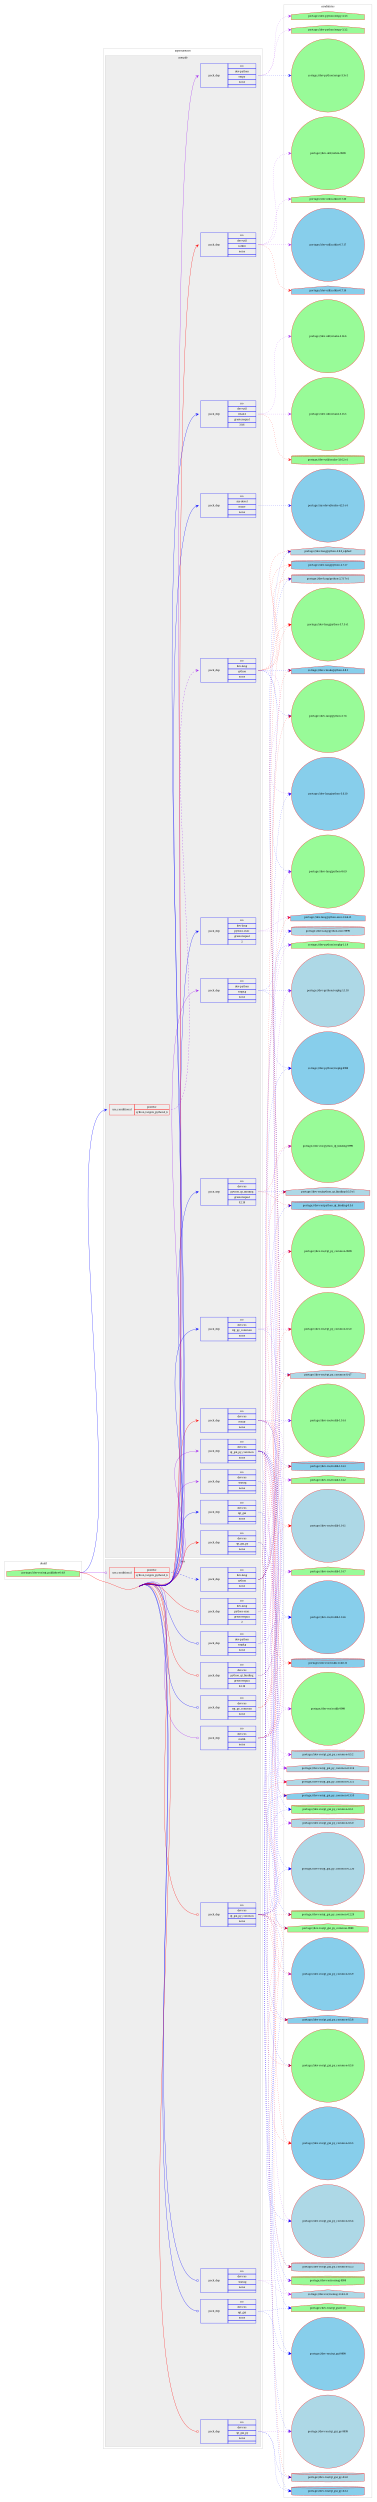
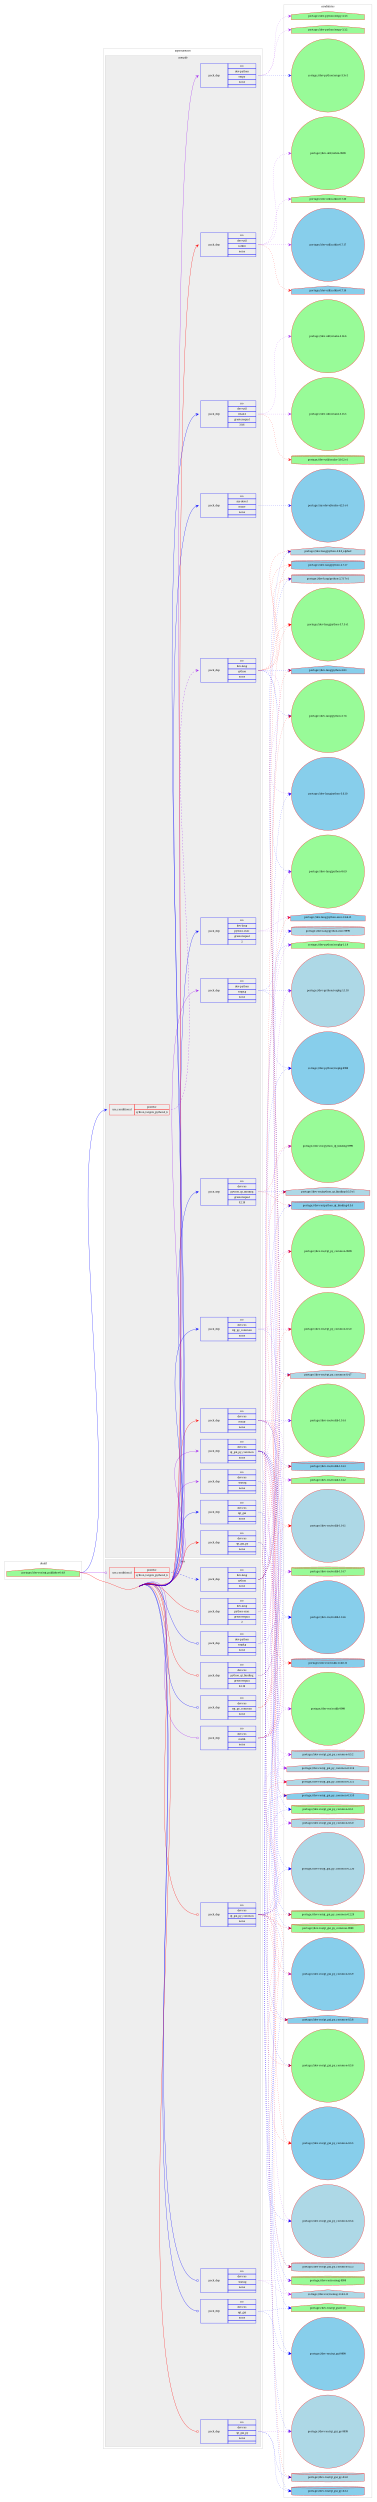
node "portage://dev-cmake/python-3.8.1": label "portage://dev-cmake/python-3.8.1" -> "portage://dev-lang/python-3.8.1"
node "portage://dev-ros/roslib-1.14.7": shape house -> cylinder
node "portage://dev-ros/qt_gui_py_common-9999": shape house -> cylinder
